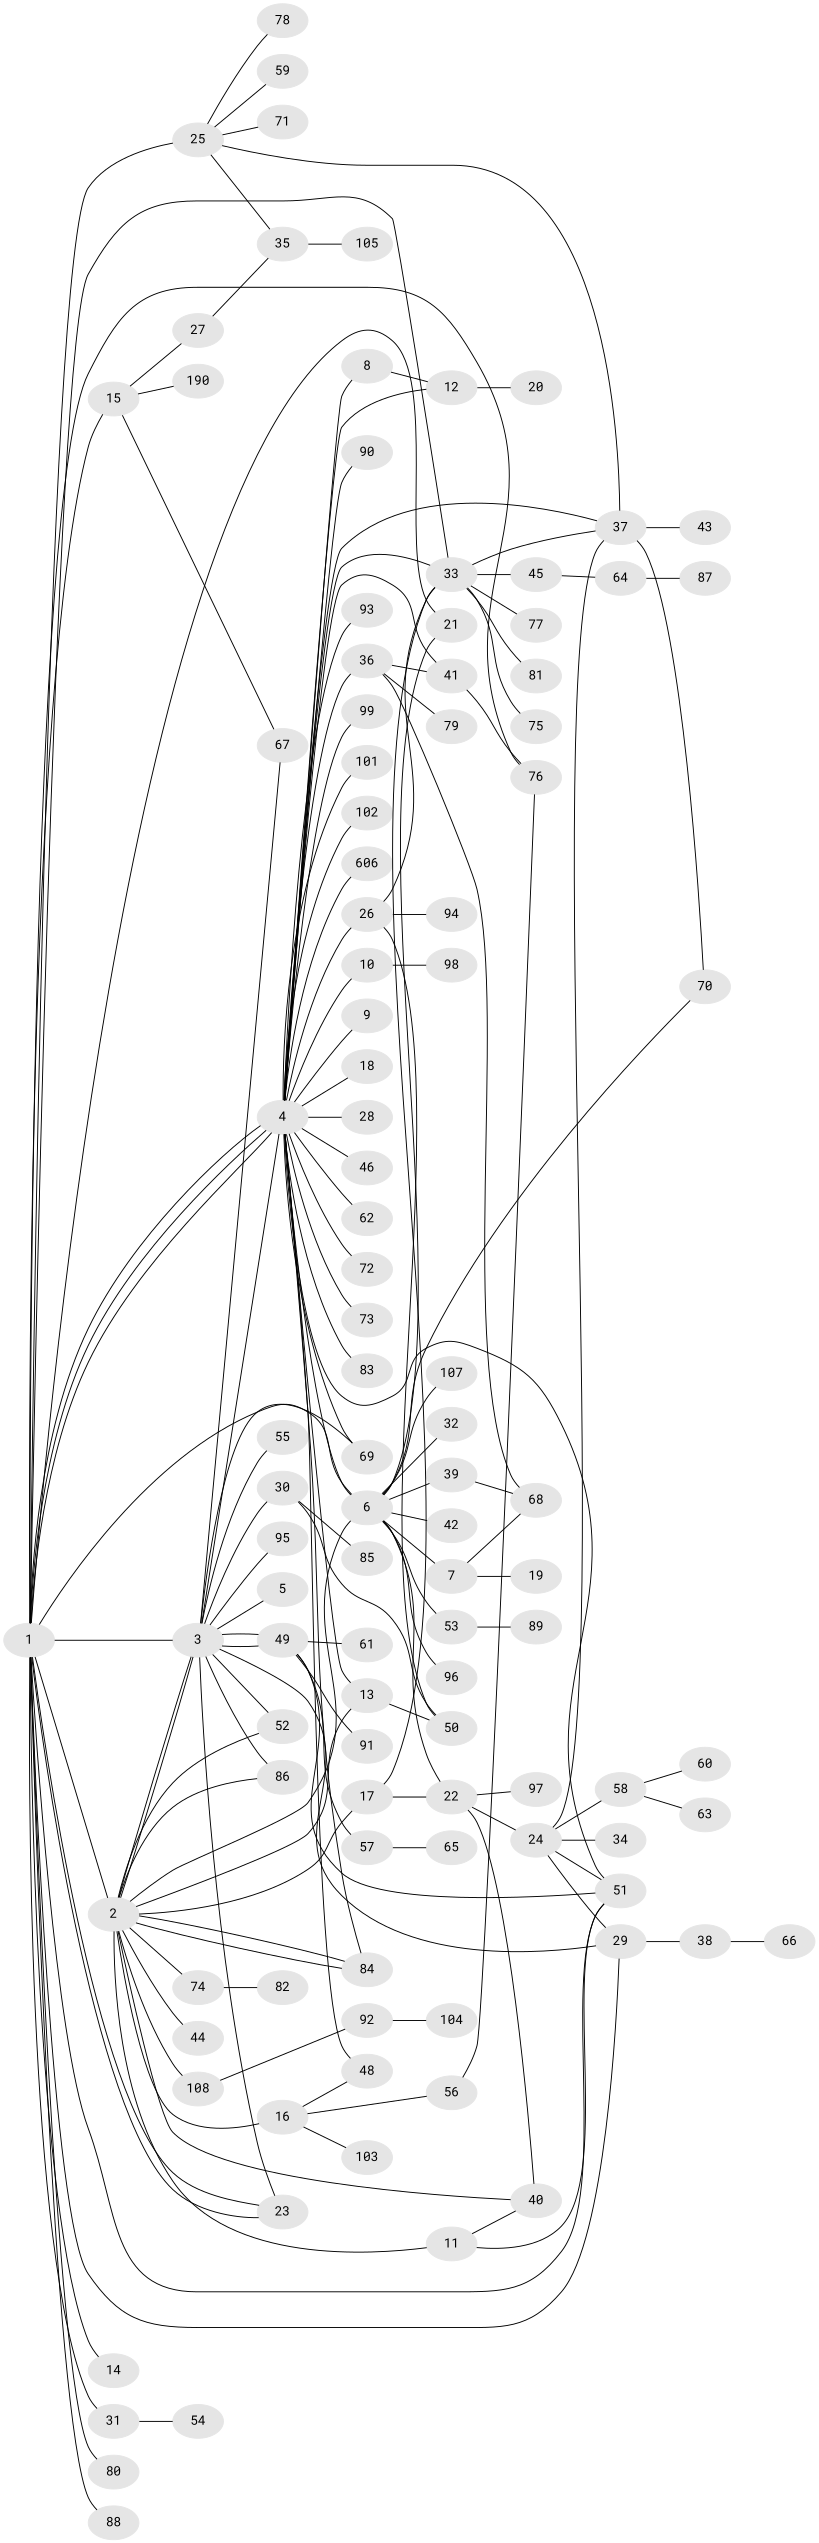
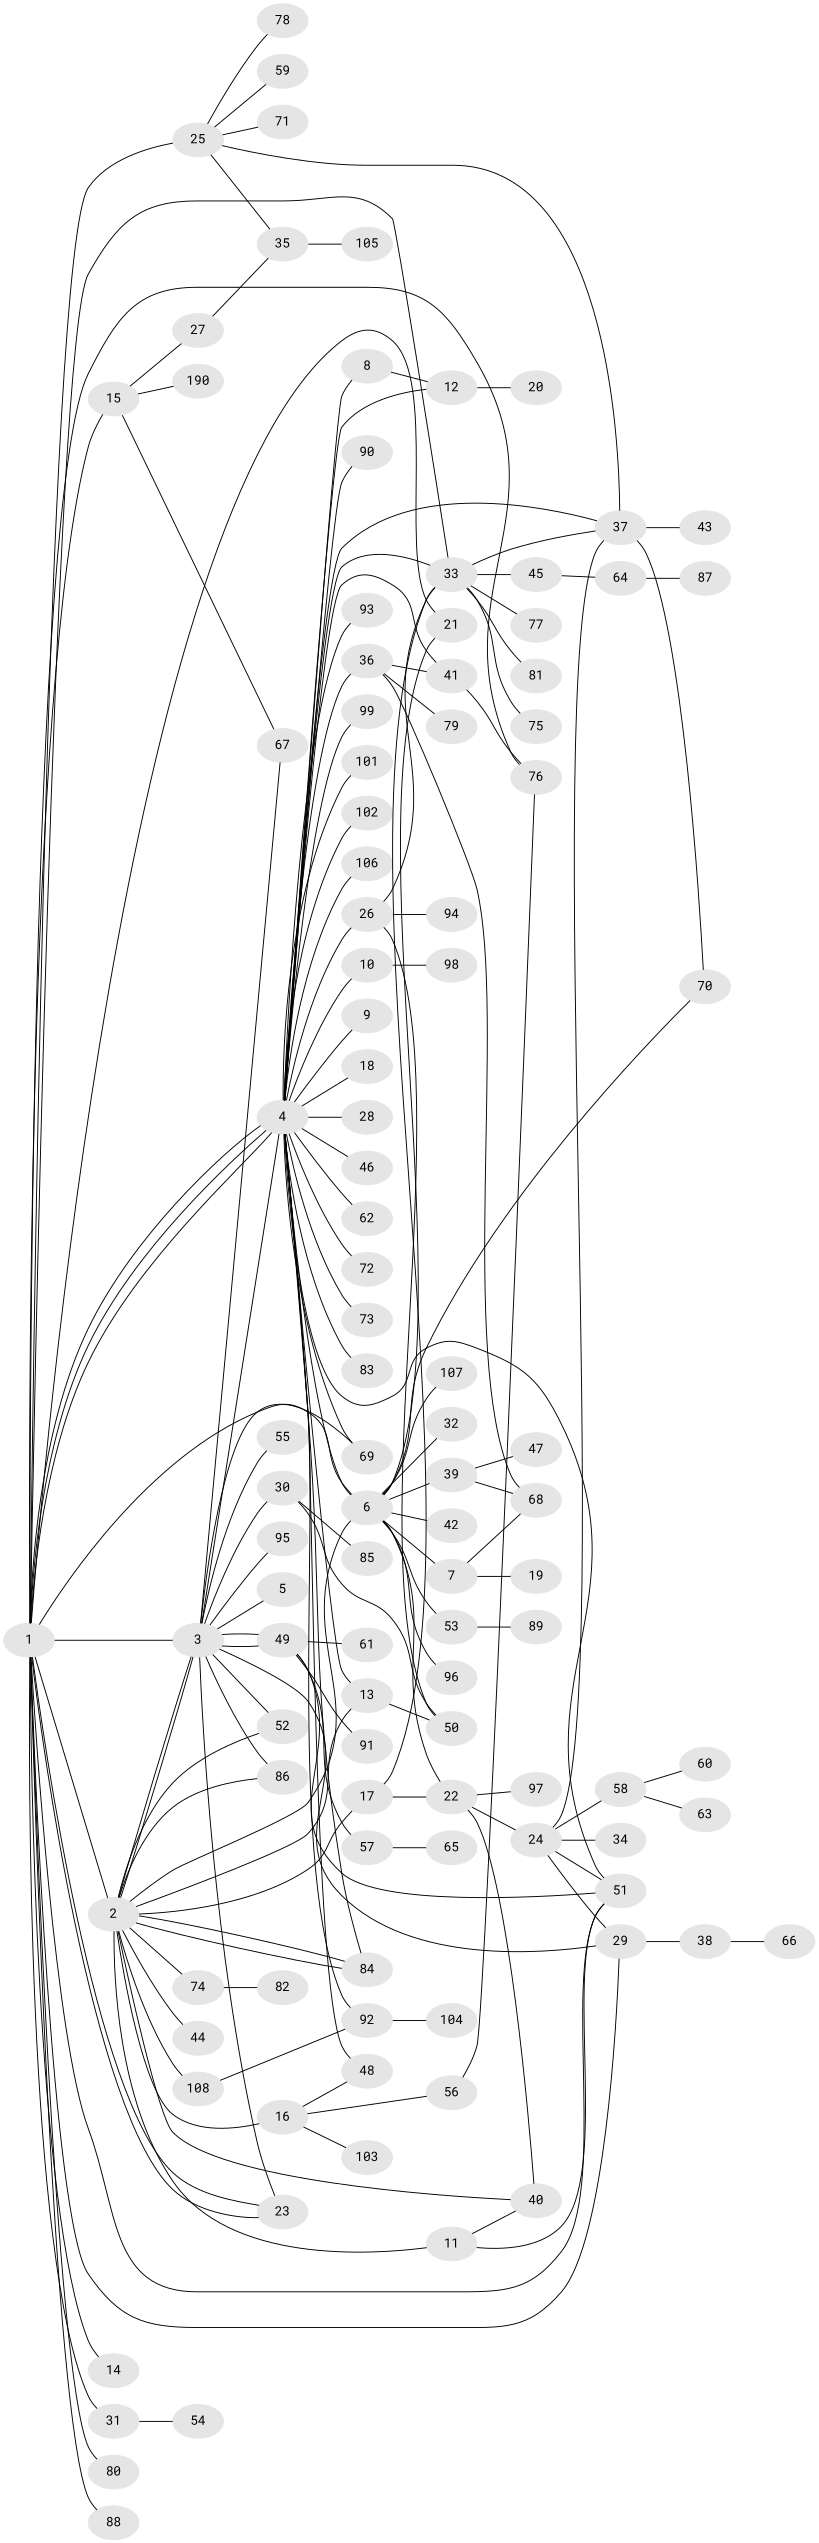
node "606": label "606" -> "106"
node "47": added
edge "4" -- "92": added
